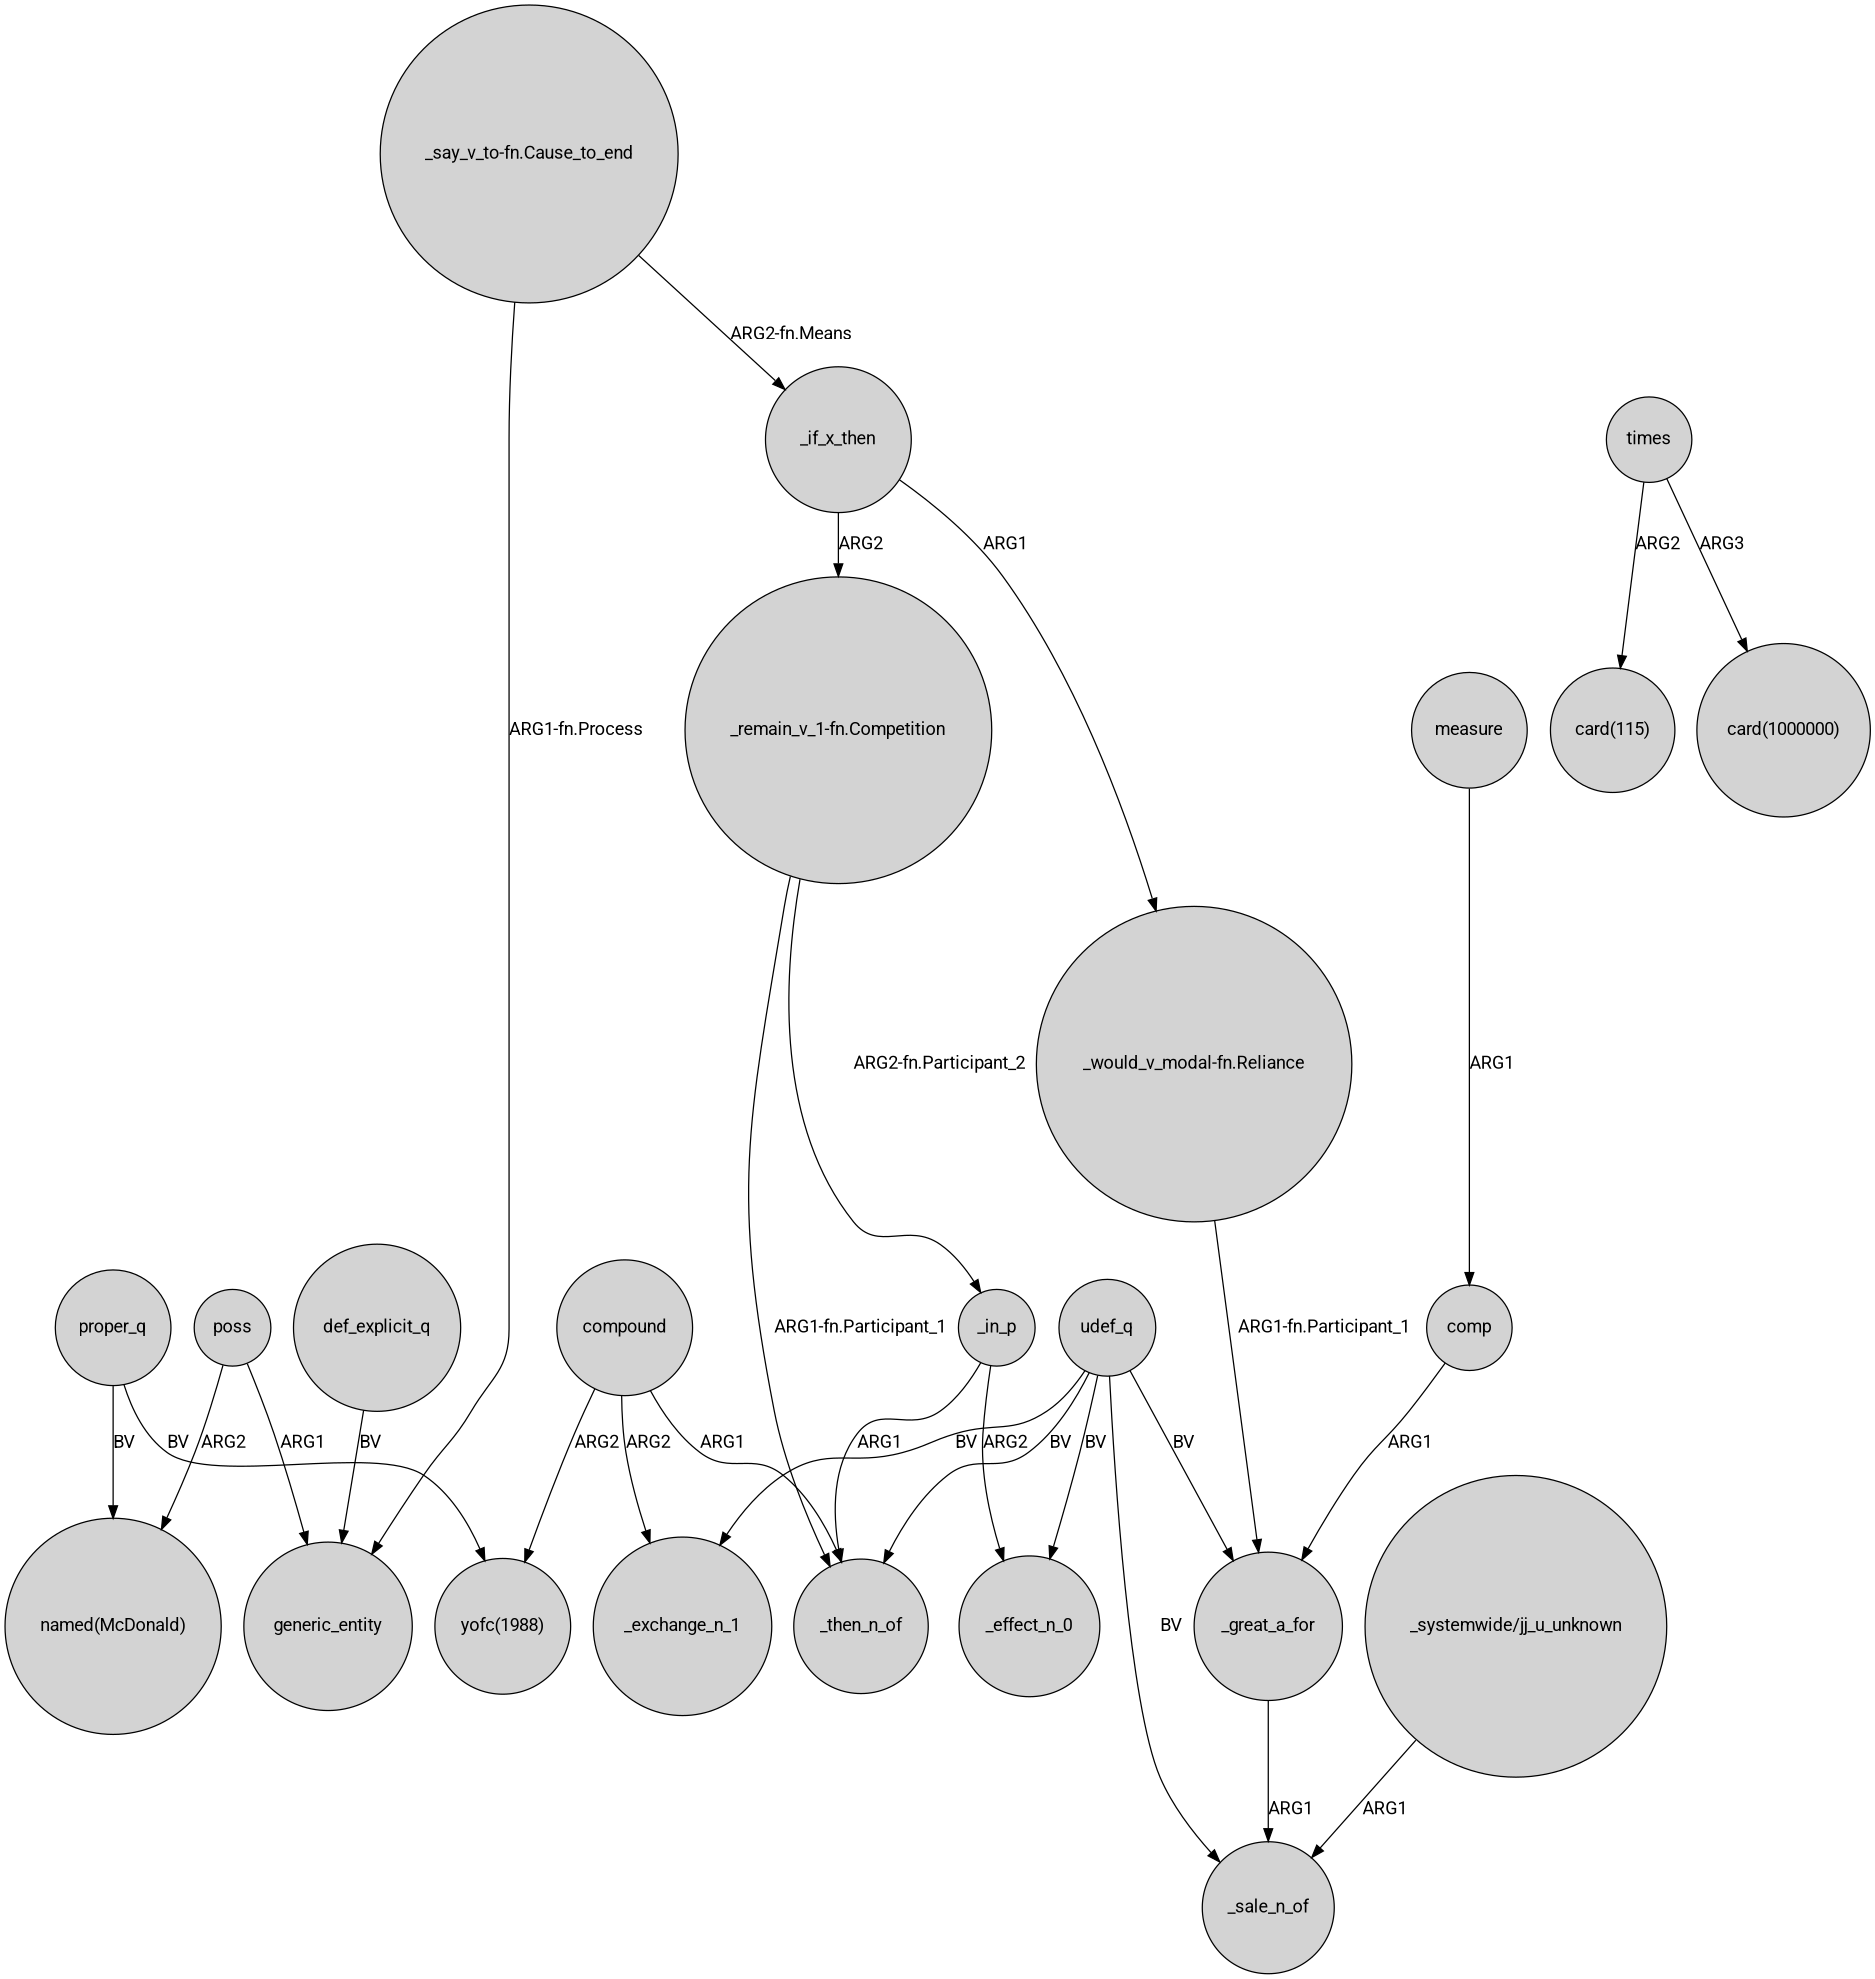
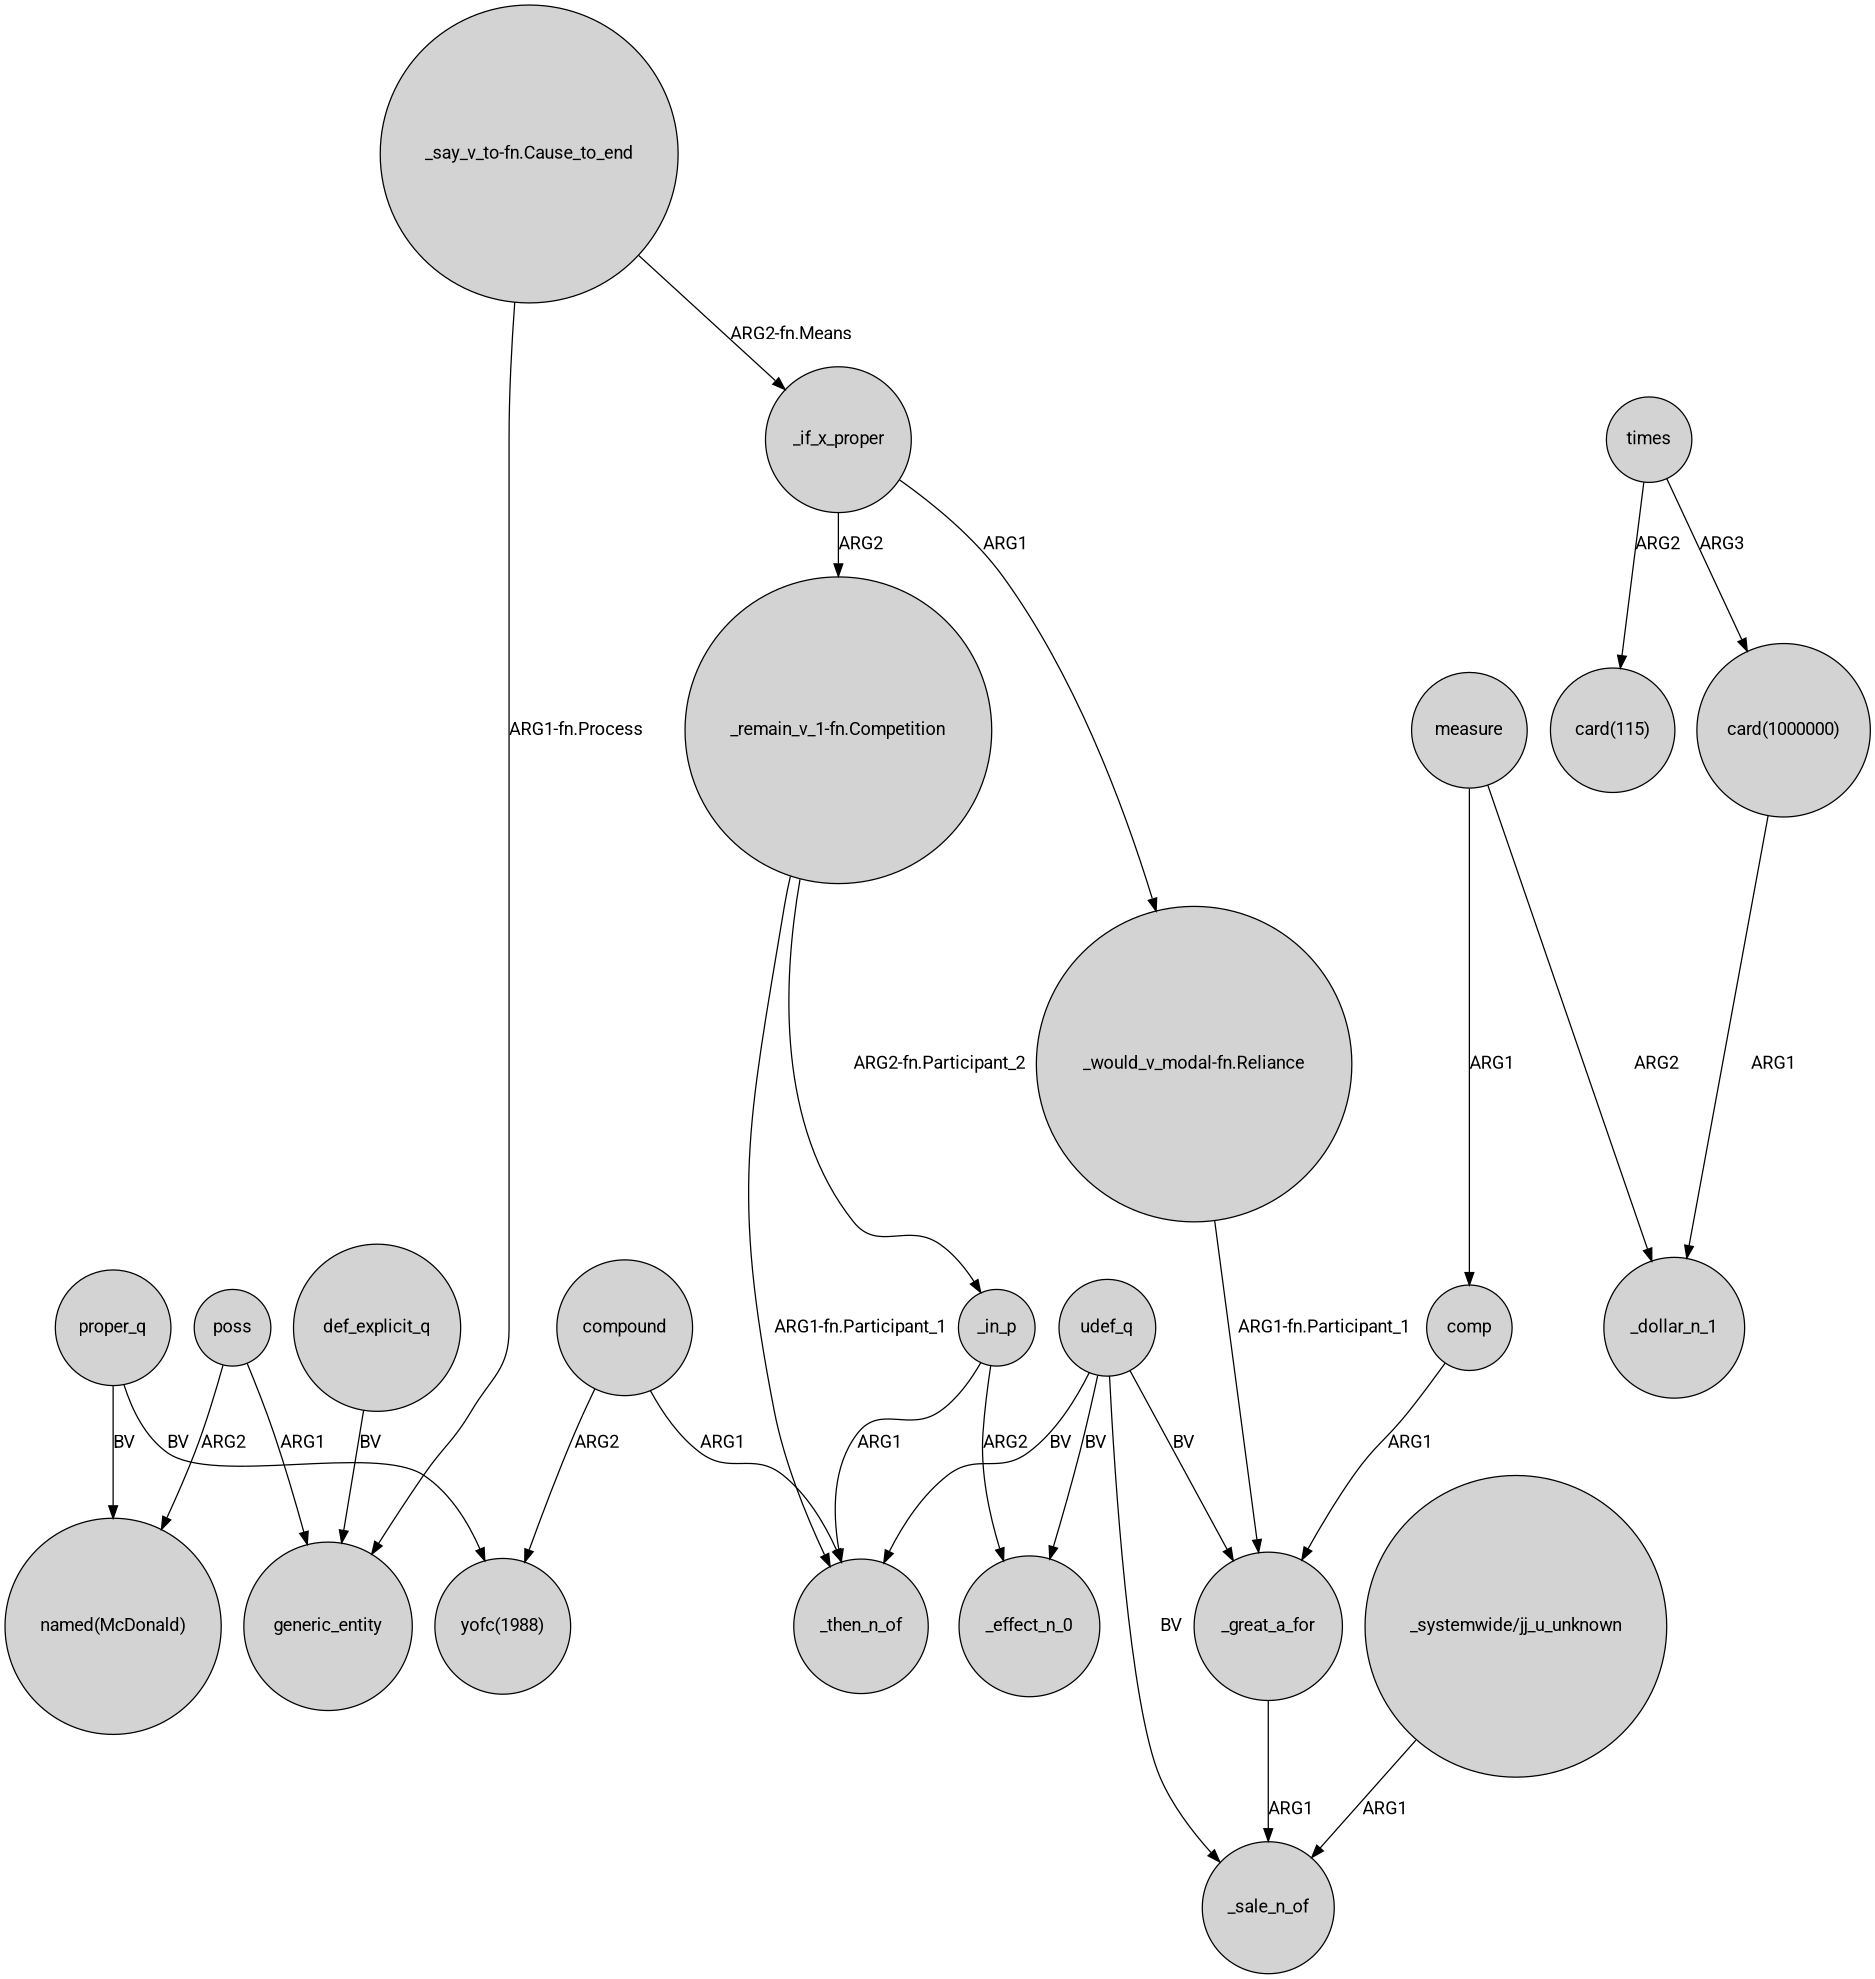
node "_if_x_then": label "_if_x_then" -> "_if_x_proper"
node "_dollar_n_1": added
node "_exchange_n_1": removed
